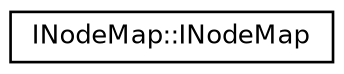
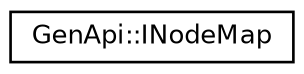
node "INodeMap::INodeMap": label "INodeMap::INodeMap" -> "GenApi::INodeMap"
